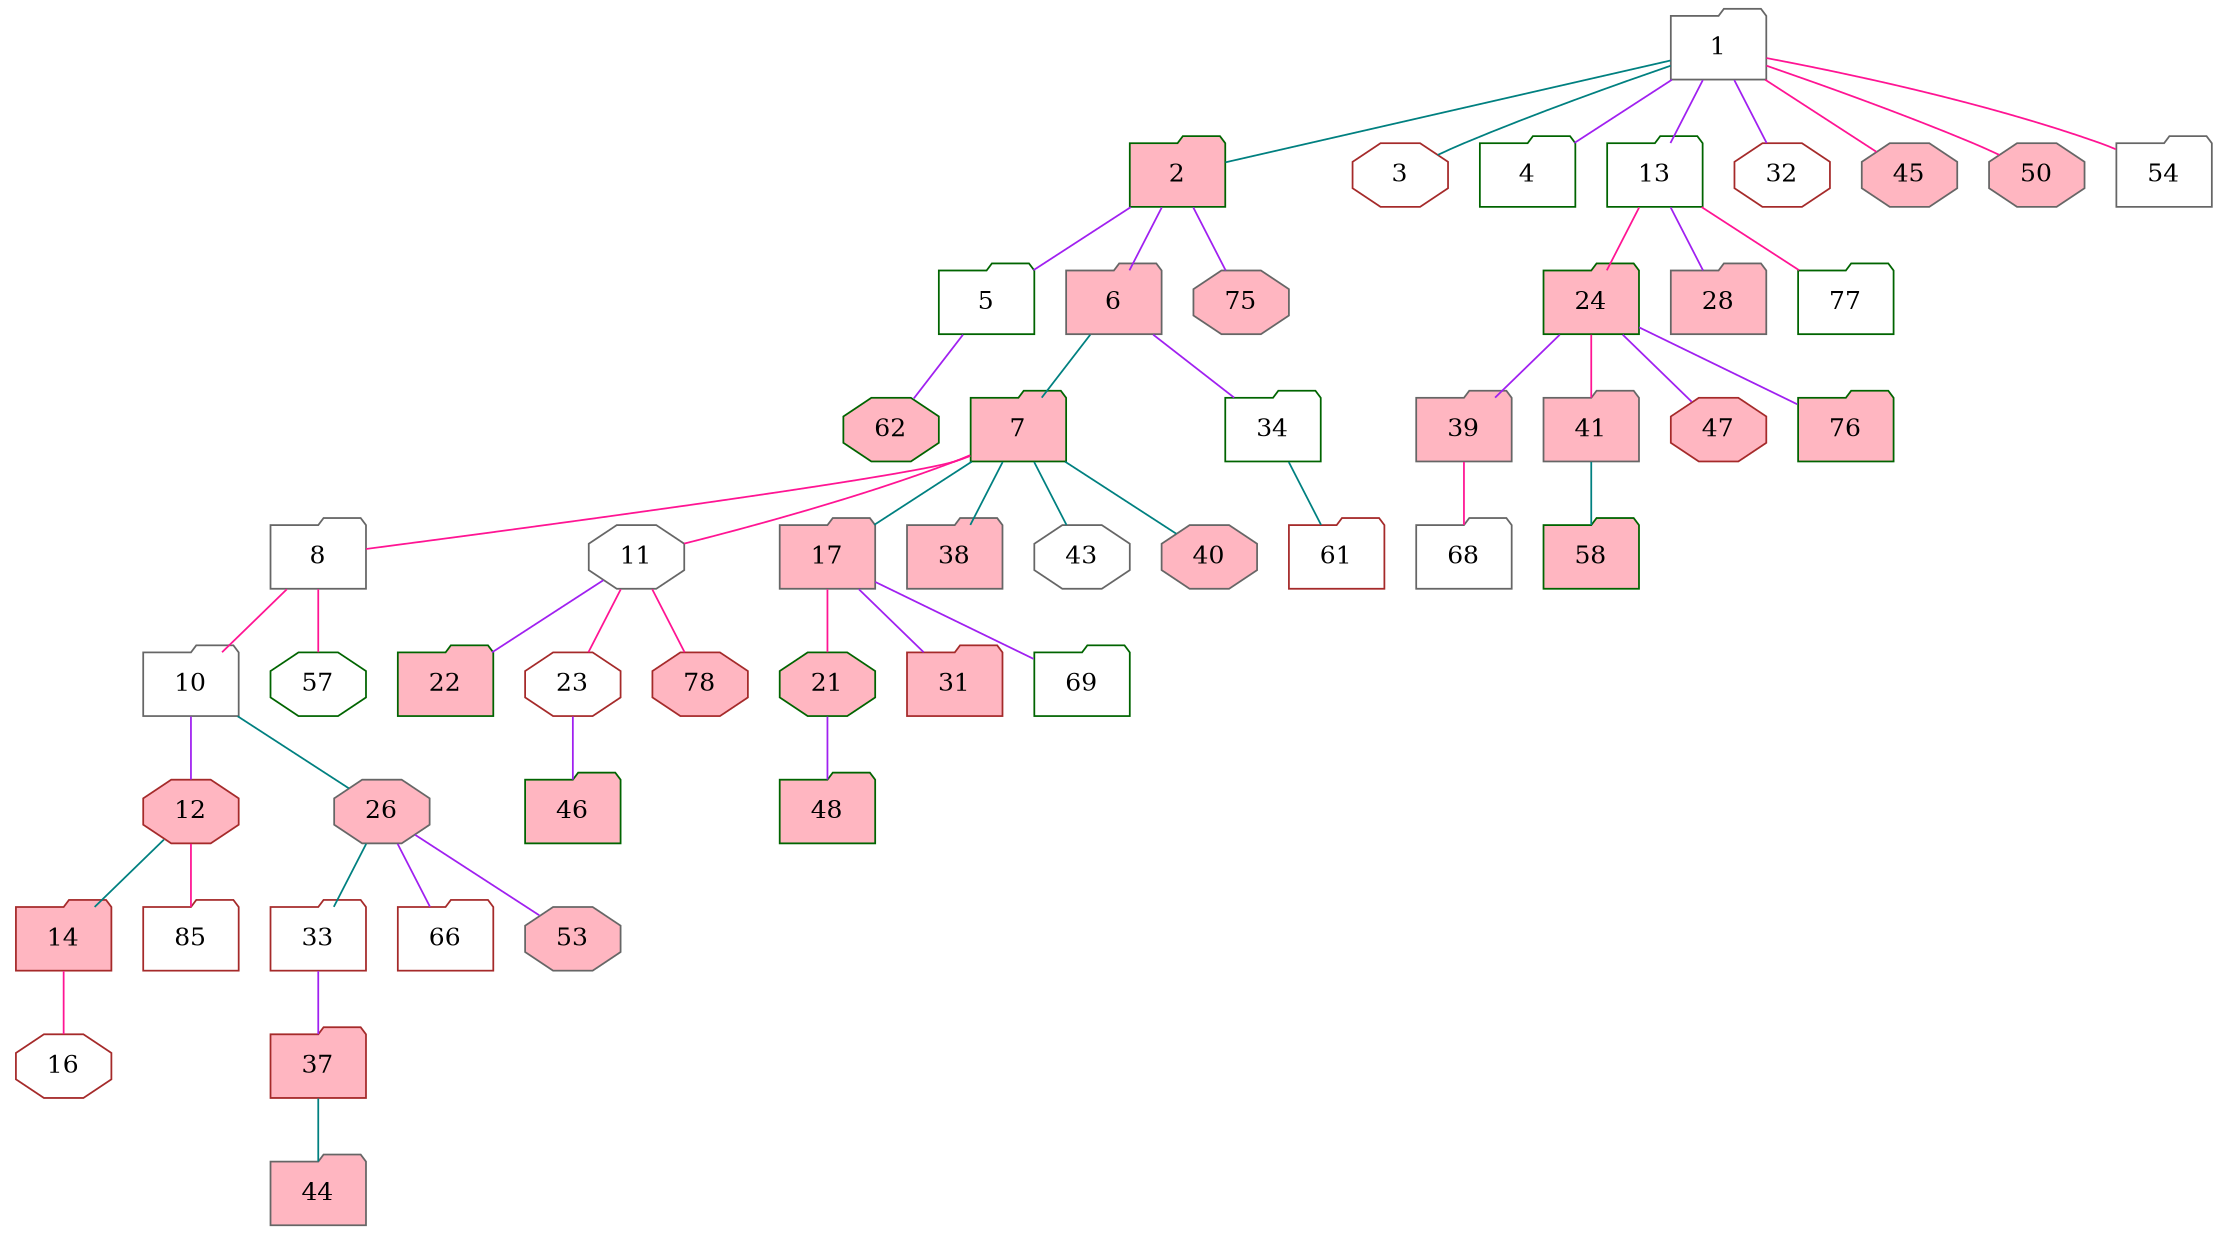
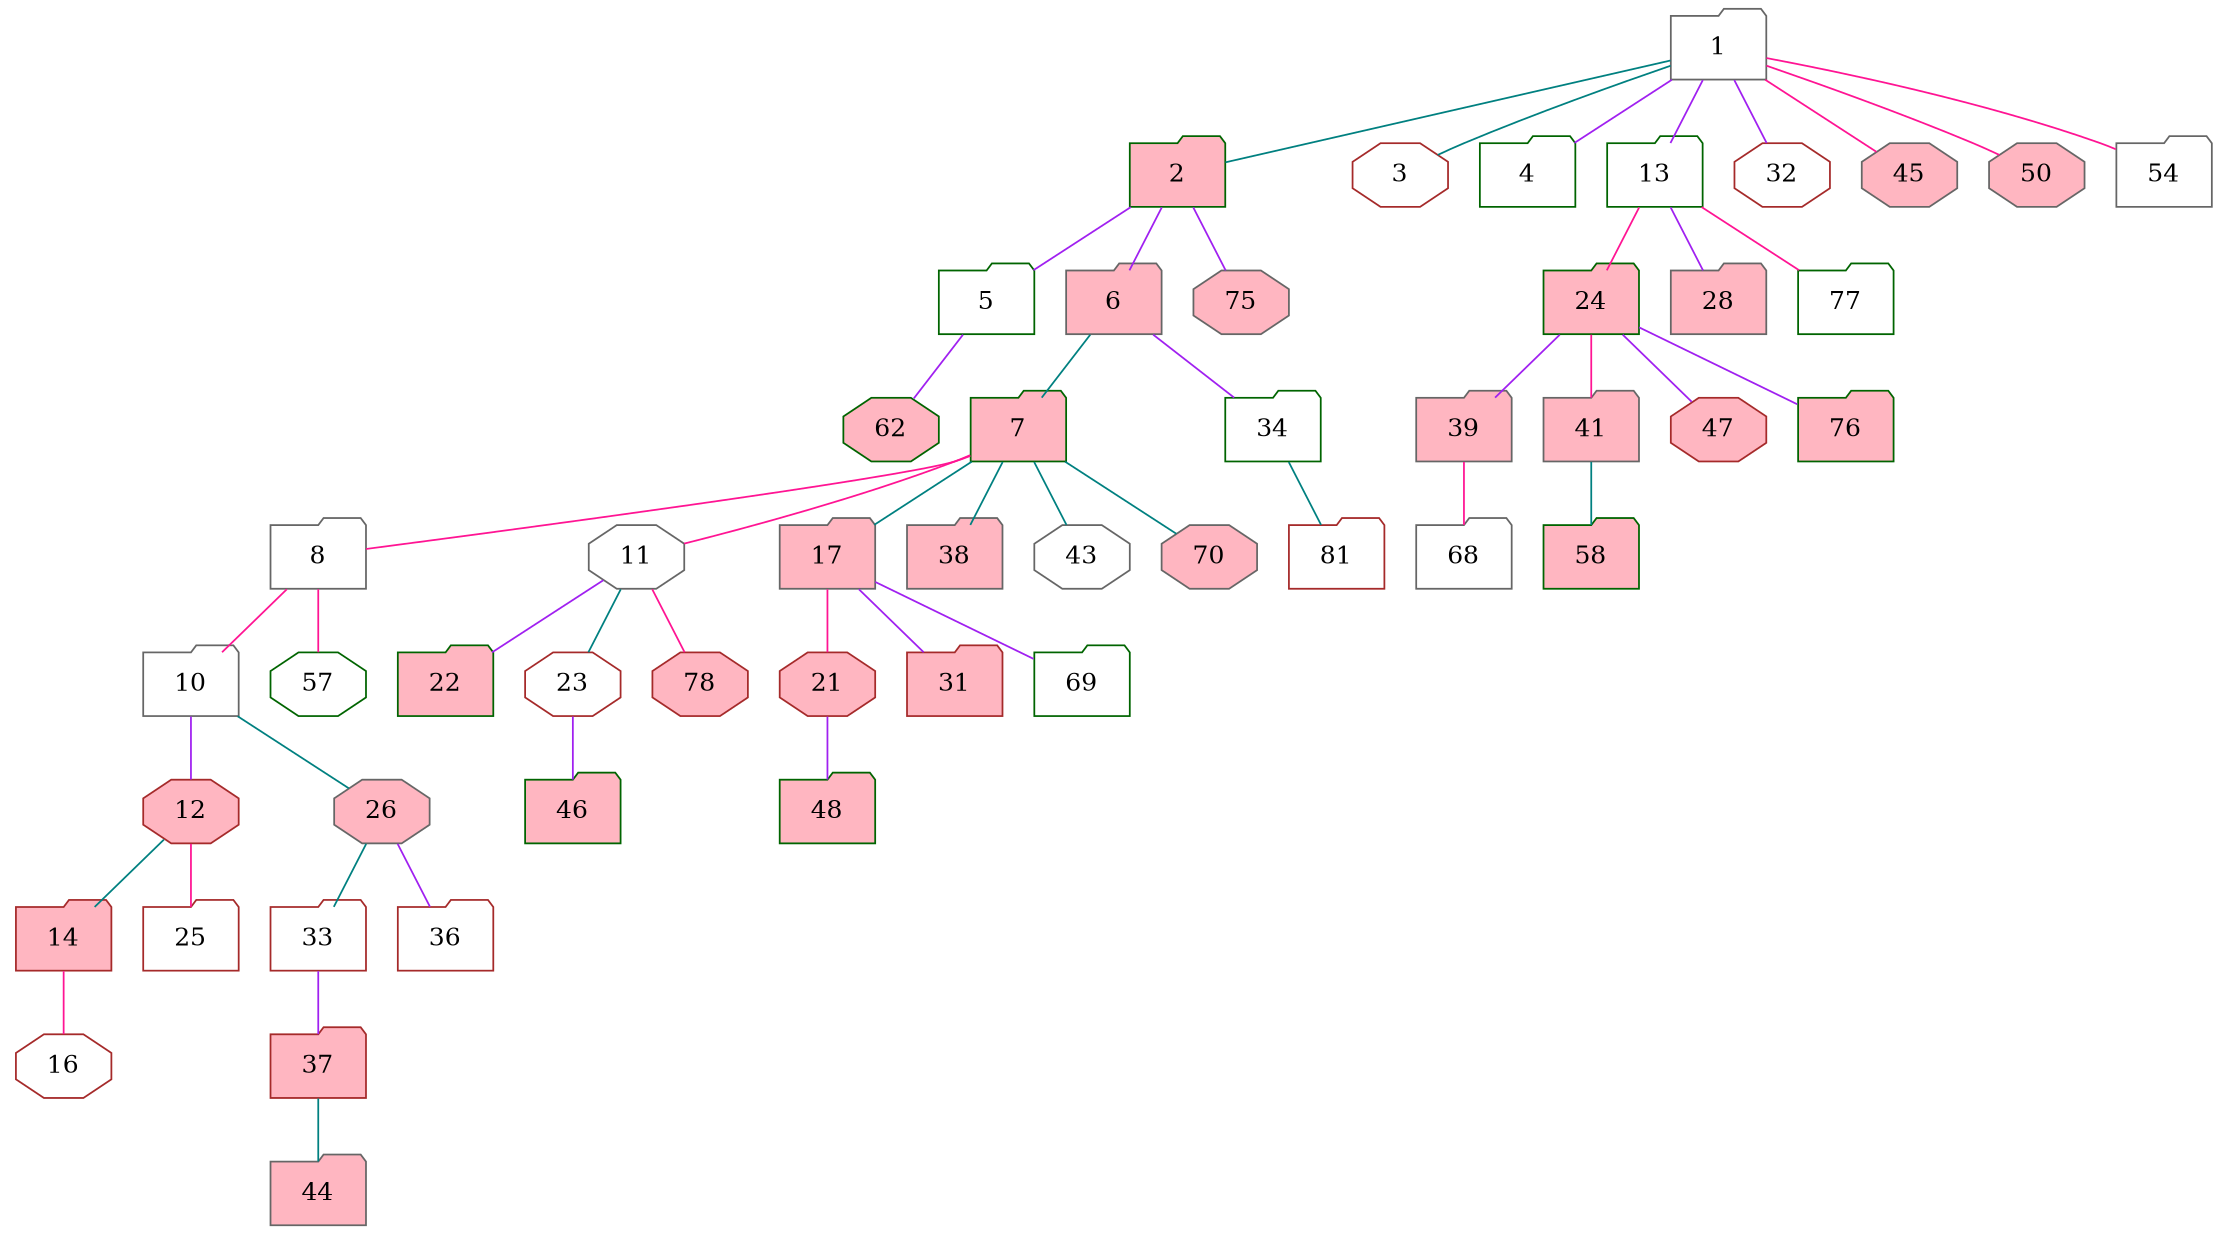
node "40": label "40" -> "70"
node "61": label "61" -> "81"
edge "11" -- "23": color deeppink -> teal
node "21": color darkgreen -> brown
node "85": label "85" -> "25"
node "66": label "66" -> "36"
node "53": removed
